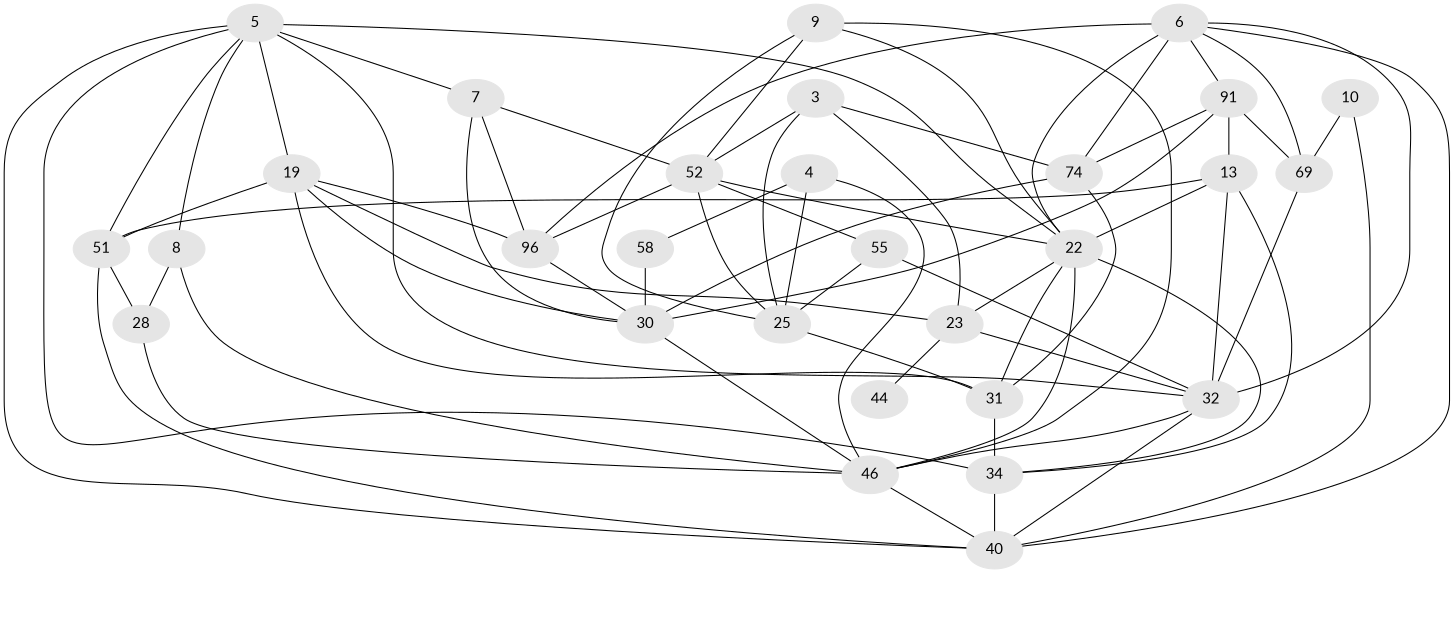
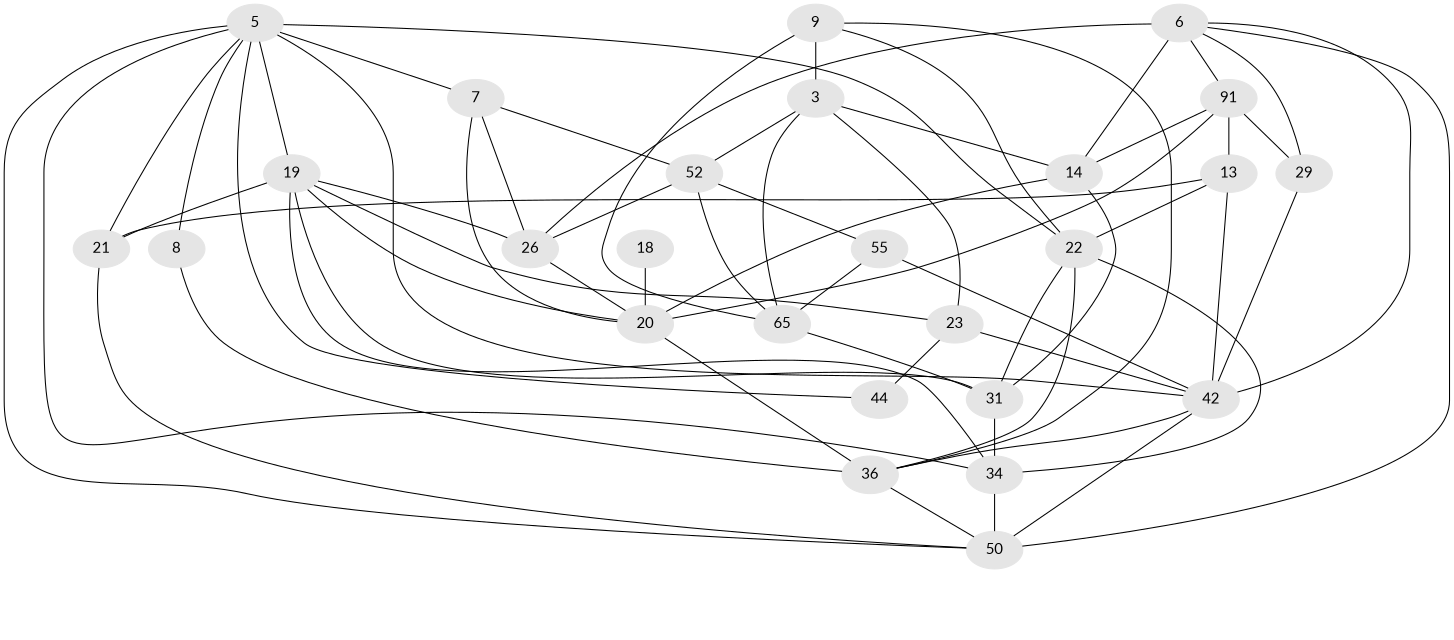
edge "9" -- "52": now "9" -- "3"
node "10": removed
edge "6" -- "22": removed
node "4": removed
node "74": label "74" -> "14"
node "69": label "69" -> "29"
edge "52" -- "22": removed
node "51": label "51" -> "21"
node "96": label "96" -> "26"
node "58": label "58" -> "18"
edge "22" -- "23": removed
node "28": removed
node "30": label "30" -> "20"
node "25": label "25" -> "65"
edge "5" -- "44": added
node "32": label "32" -> "42"
edge "13" -- "34": now "19" -- "34"
node "46": label "46" -> "36"
node "40": label "40" -> "50"
